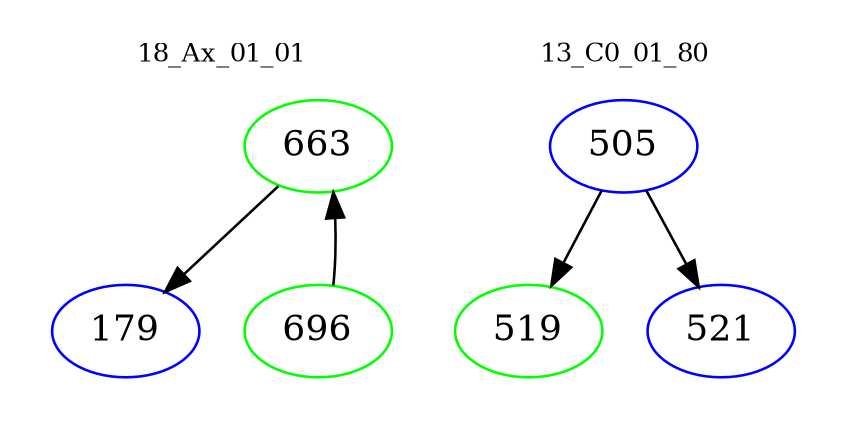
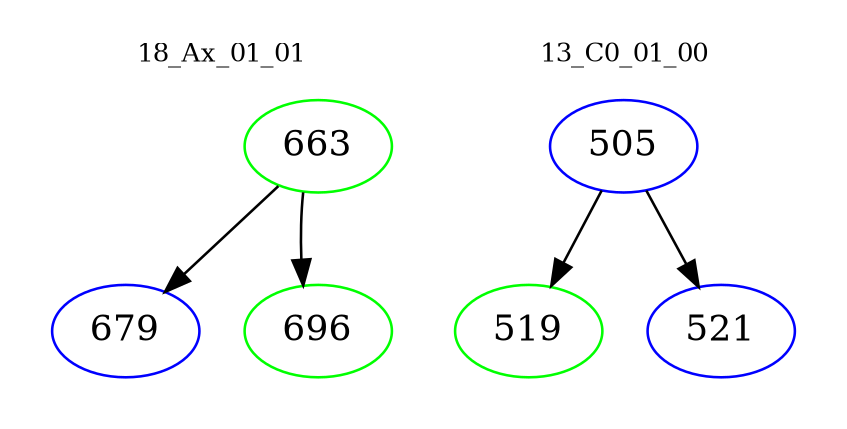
cluster "13_C0_01_80": label "13_C0_01_80" -> "13_C0_01_00"
edge "696" -> "663": reversed
node "179": label "179" -> "679"
